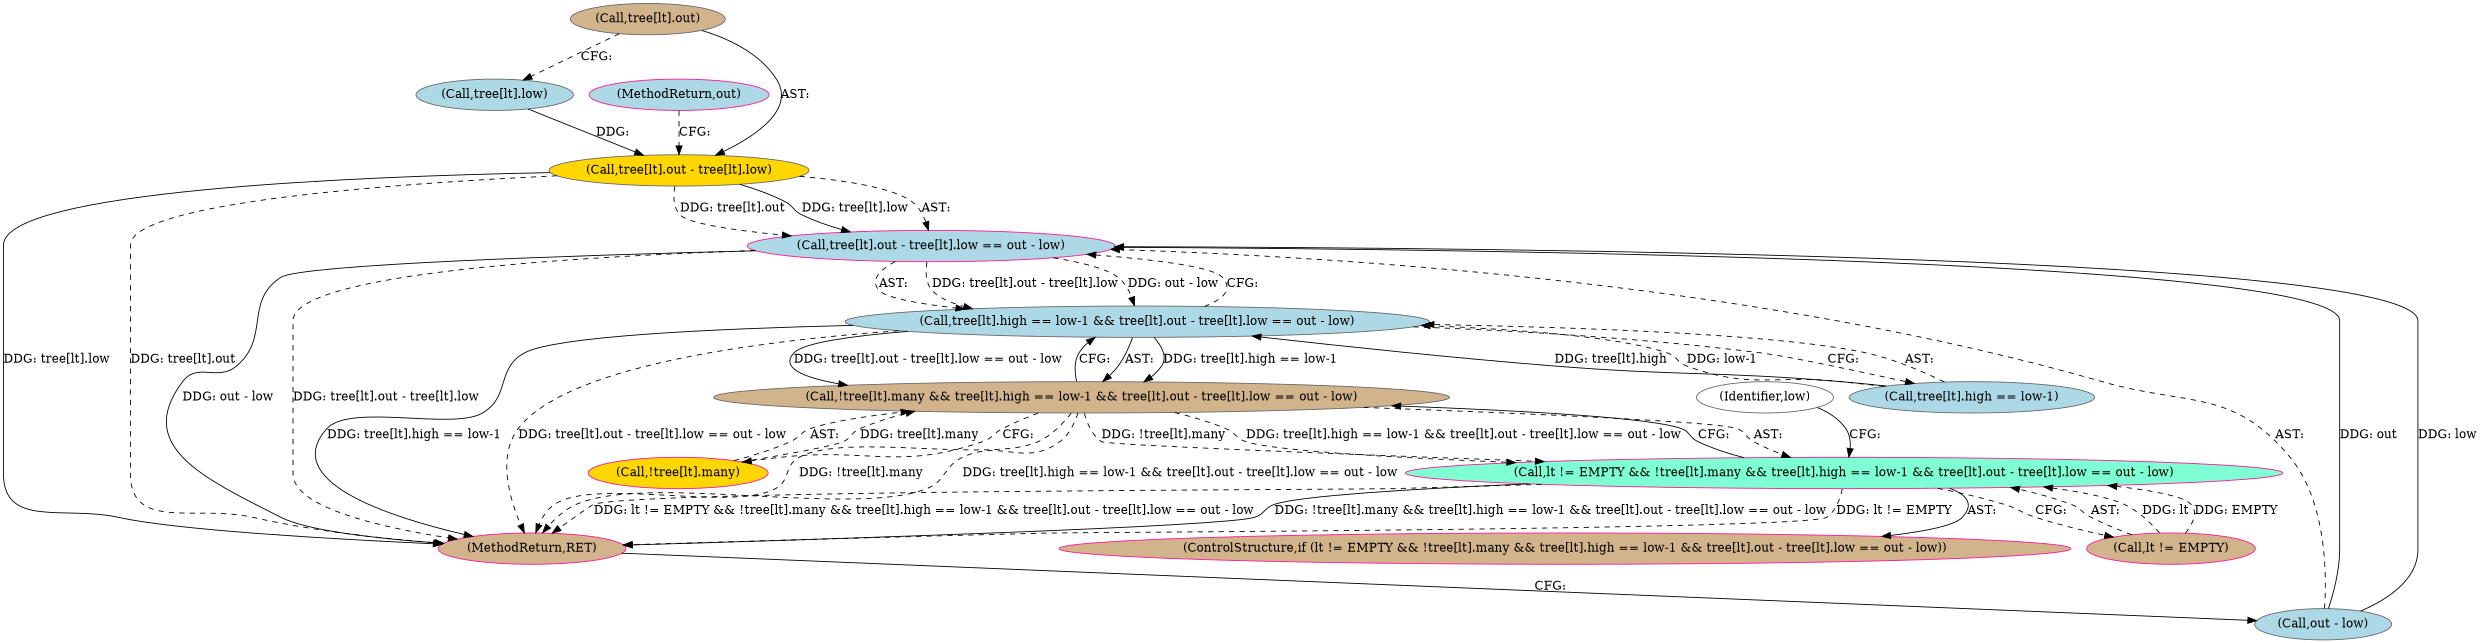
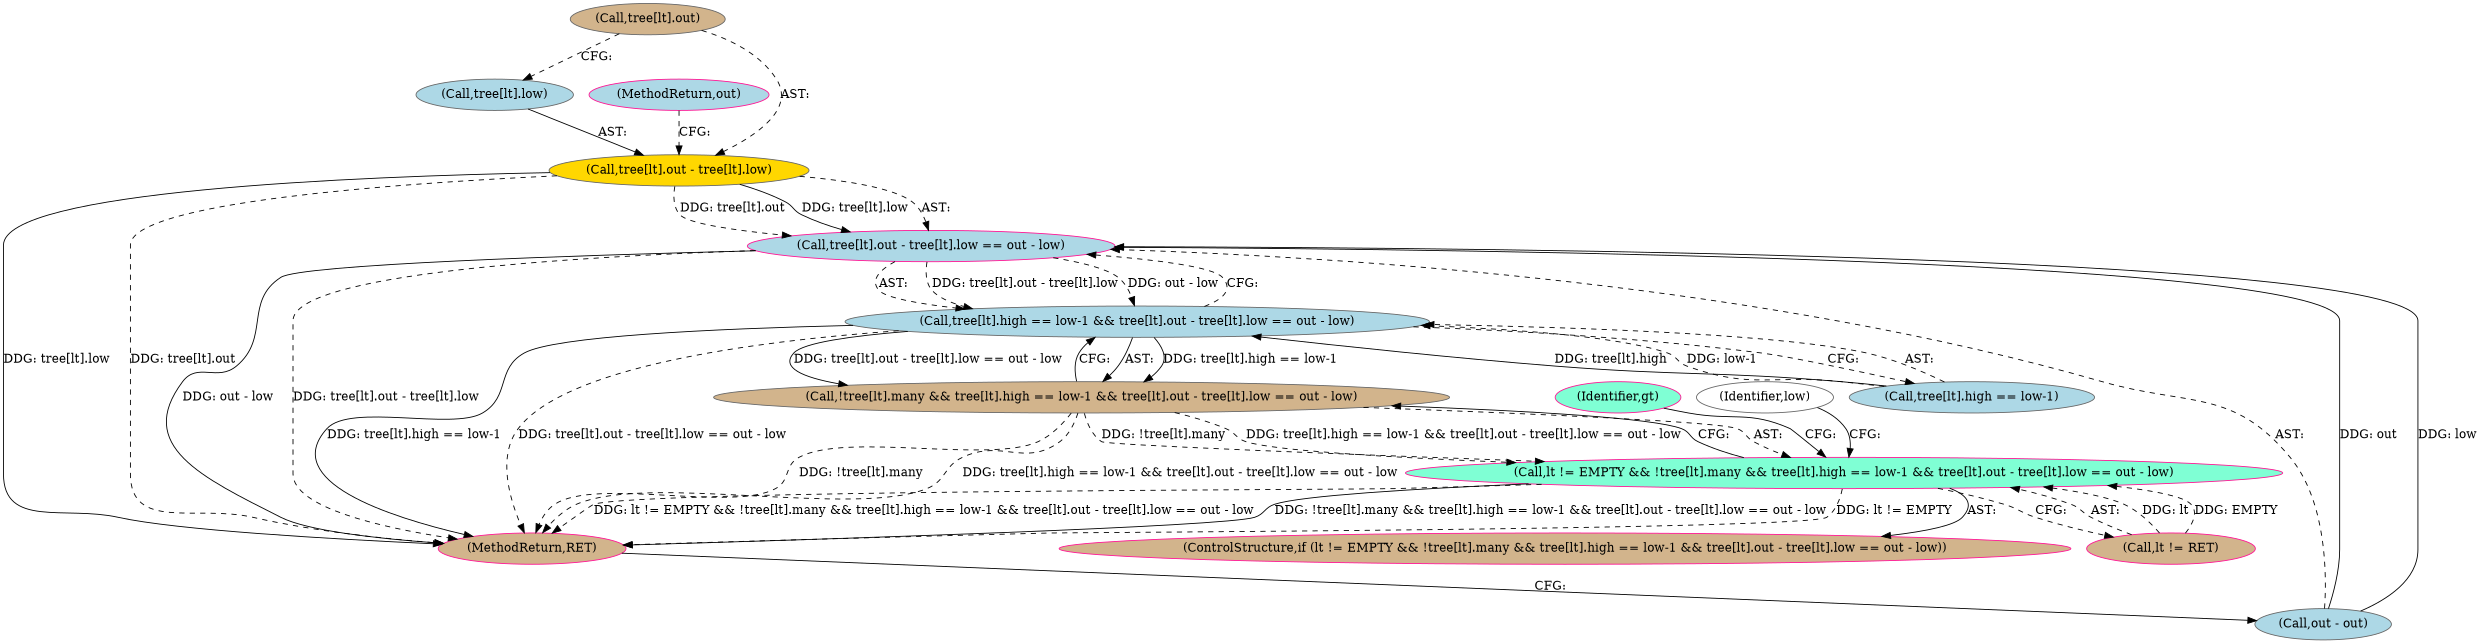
edge "(Call,tree[lt].out)" -> "(Call,tree[lt].out - tree[lt].low)": style solid -> dashed
edge "(Call,tree[lt].low)" -> "(Call,tree[lt].out - tree[lt].low)": label "DDG: " -> "AST: "
node "(Identifier,gt)": added
node "(Call,!tree[lt].many)": removed
node "(Call,lt != EMPTY)": label "(Call,lt != EMPTY)" -> "(Call,lt != RET)"
node "(Call,out - low)": label "(Call,out - low)" -> "(Call,out - out)"
